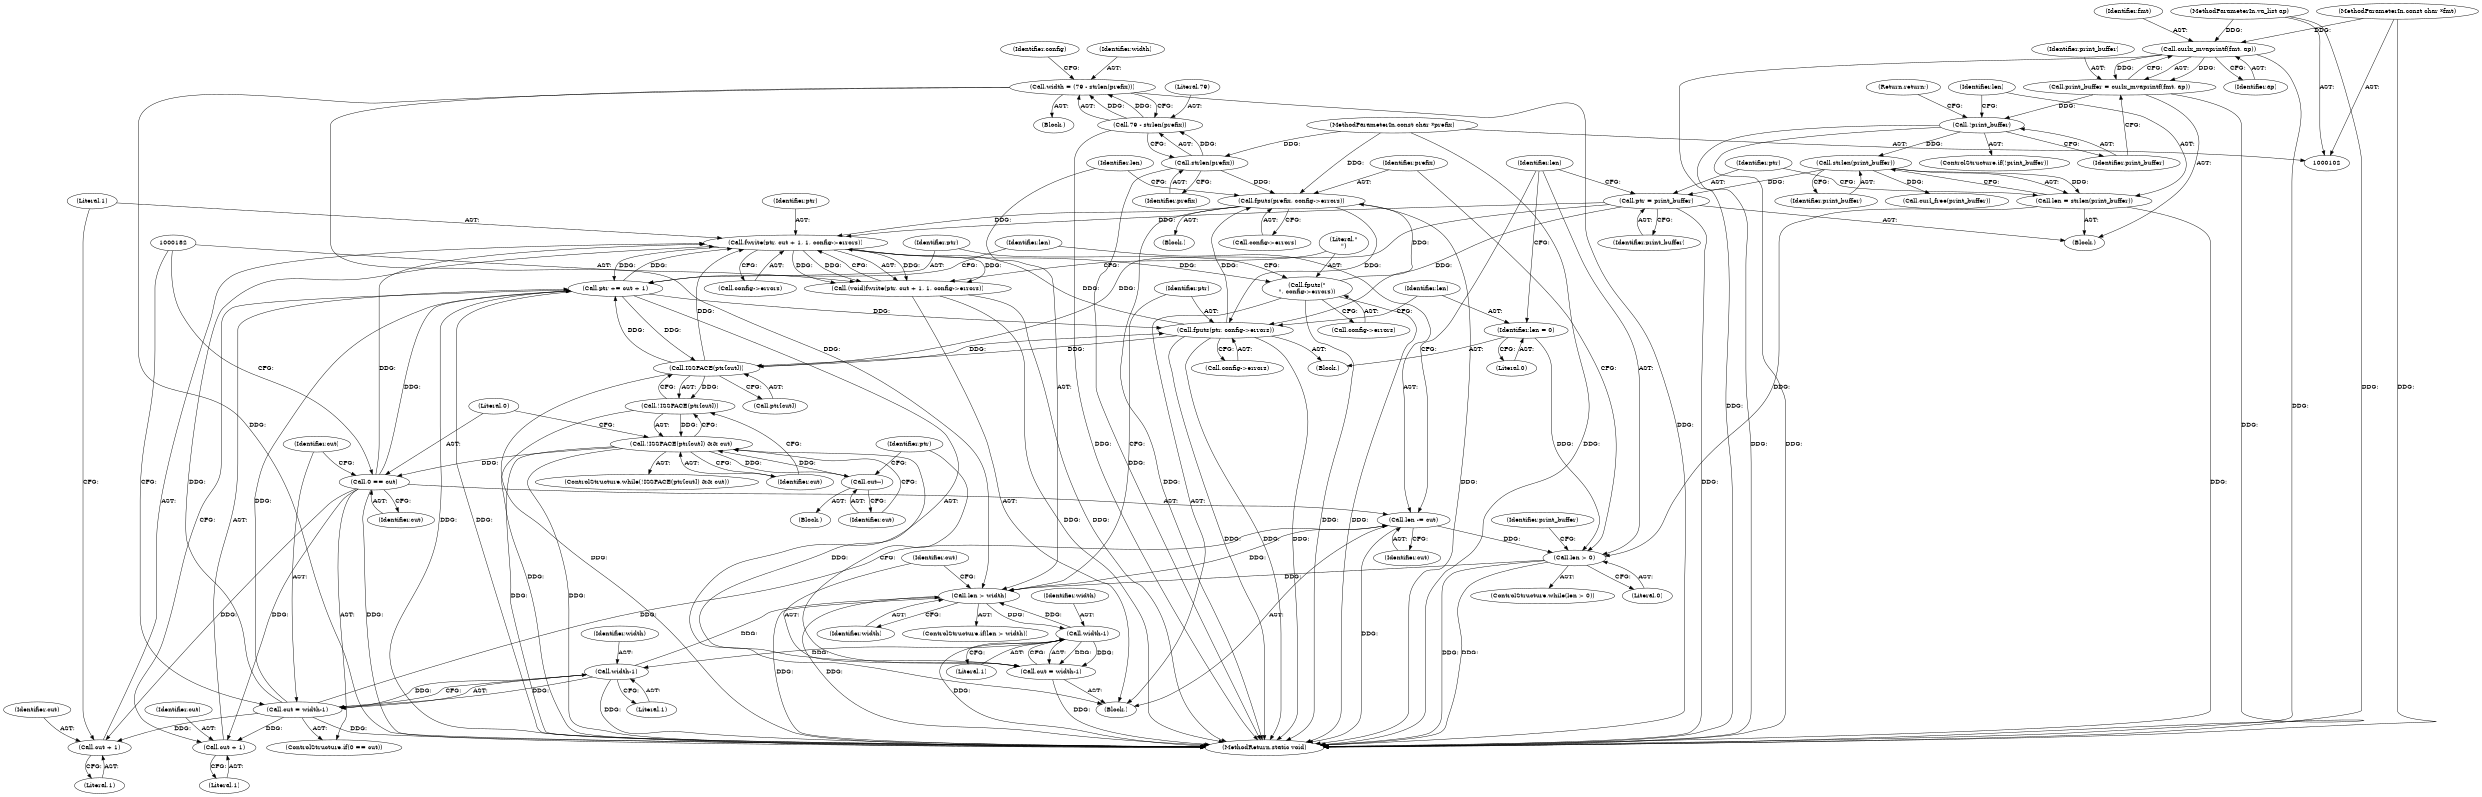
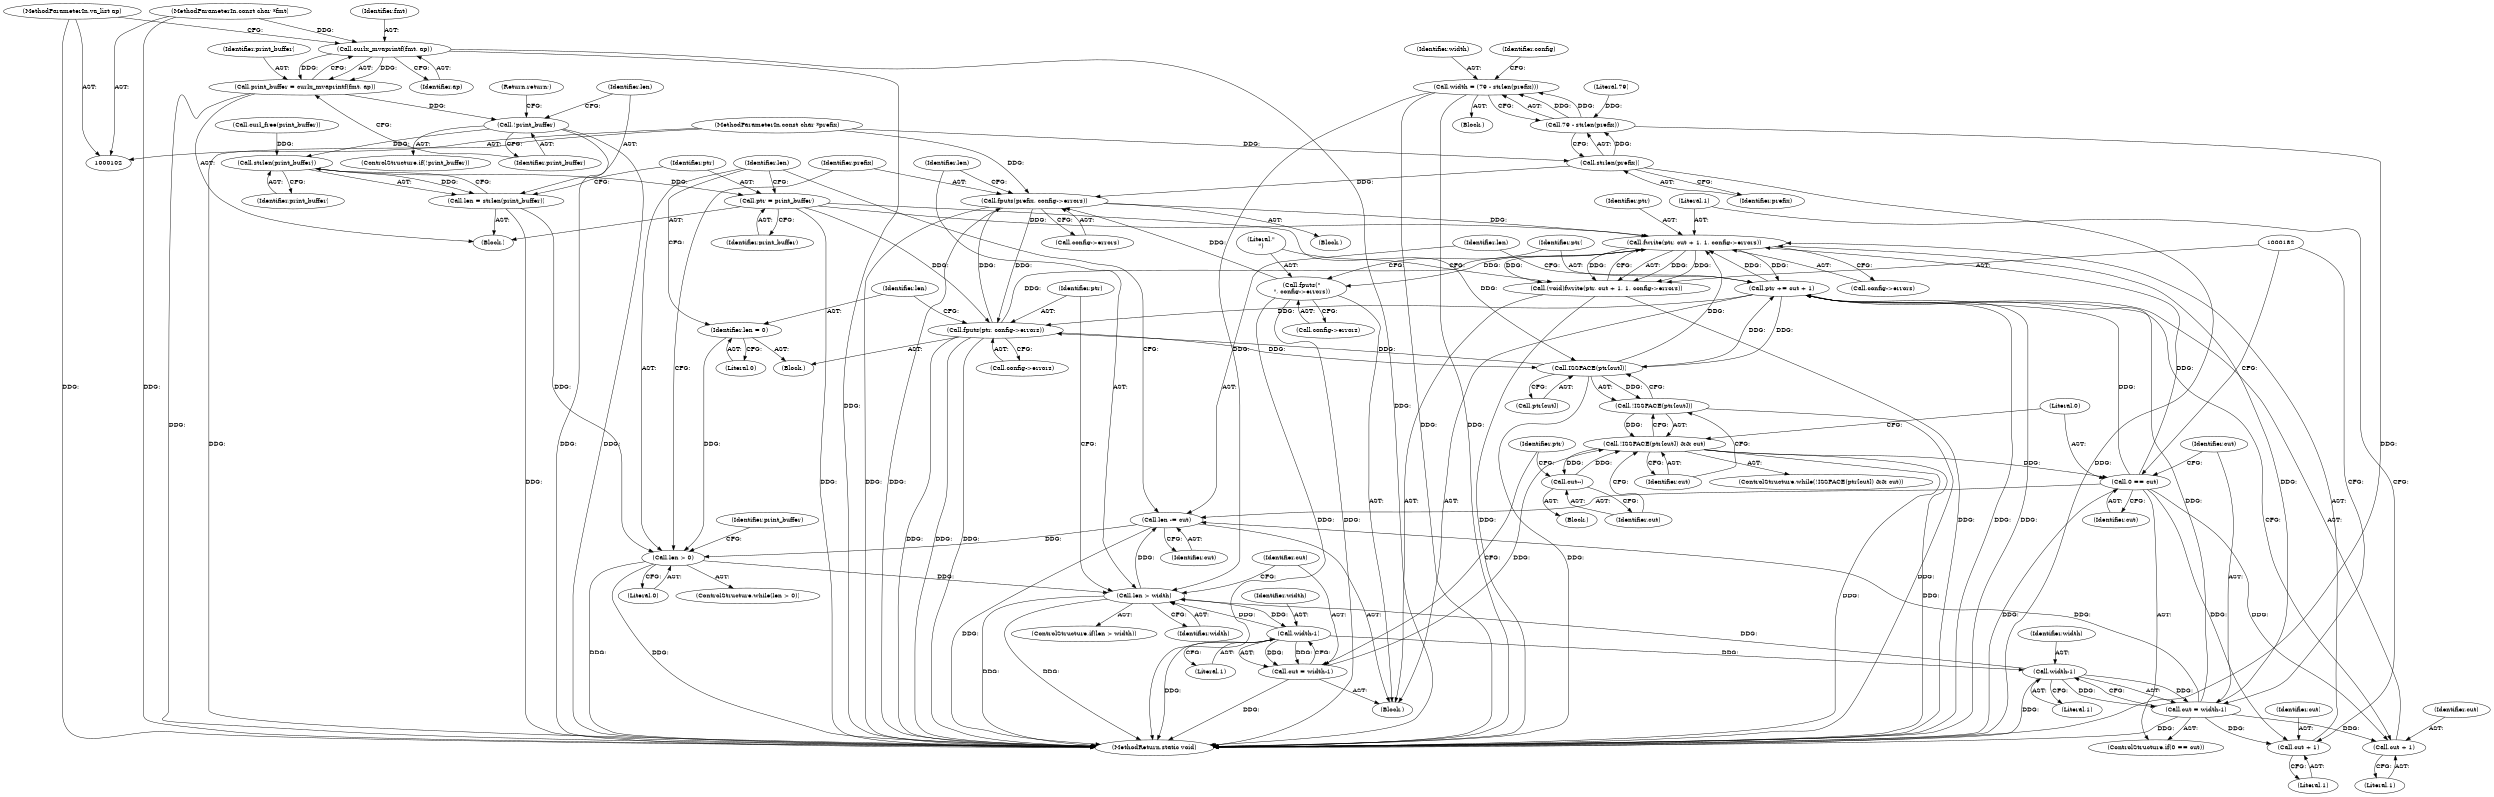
edge "(MethodParameterIn,va_list ap)" -> "(Call,curlx_mvaprintf(fmt, ap))": label "DDG: " -> "CFG: "
edge "(Literal,79)" -> "(Call,79 - strlen(prefix))": label "AST: " -> "DDG: "
edge "(Call,strlen(print_buffer))" -> "(Call,curl_free(print_buffer))": reversed
